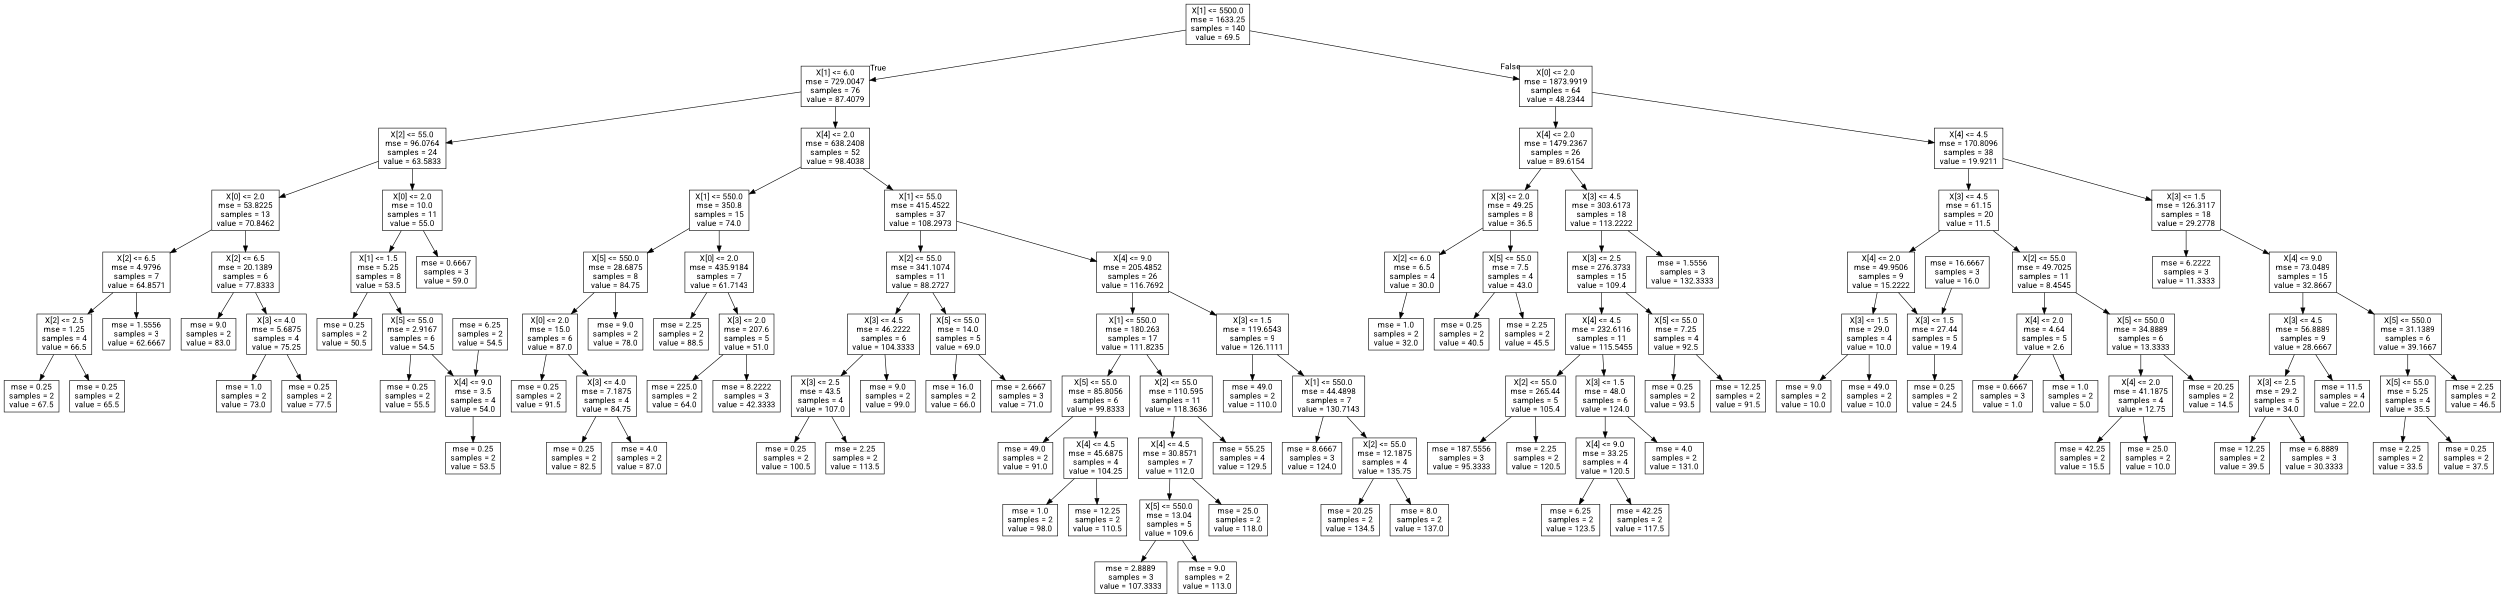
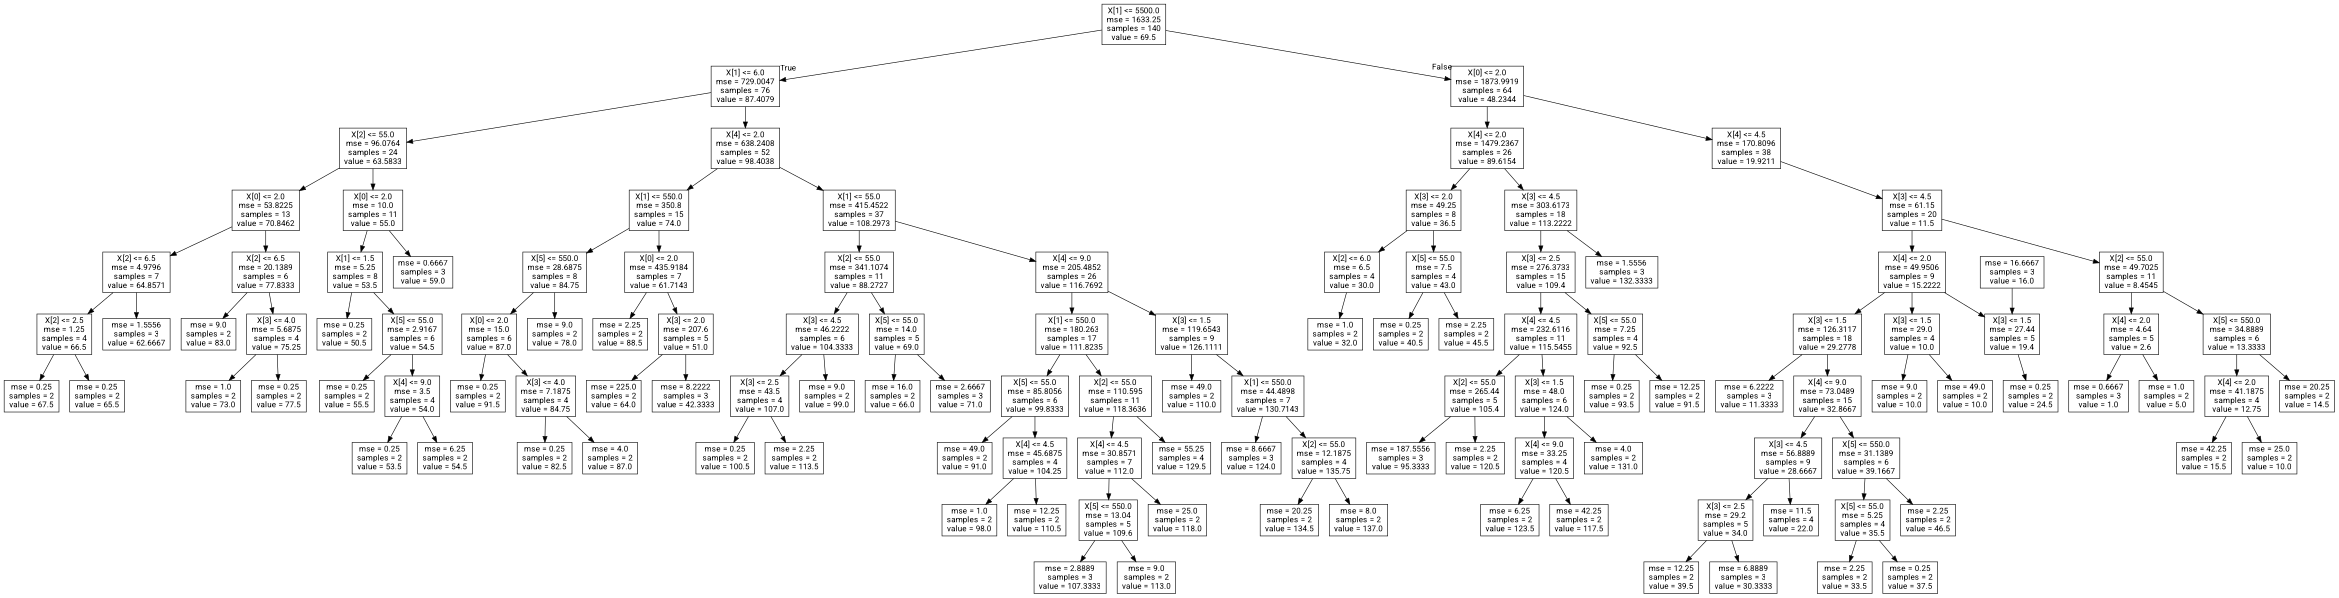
edge "X[4] <= 4.5 mse = 170.8096 samples = 38 value = 19.9211" -> "X[3] <= 1.5 mse = 126.3117 samples = 18 value = 29.2778": now "X[4] <= 2.0 mse = 49.9506 samples = 9 value = 15.2222" -> "X[3] <= 1.5 mse = 126.3117 samples = 18 value = 29.2778"
edge "mse = 6.25 samples = 2 value = 54.5" -> "X[4] <= 9.0 mse = 3.5 samples = 4 value = 54.0": reversed
